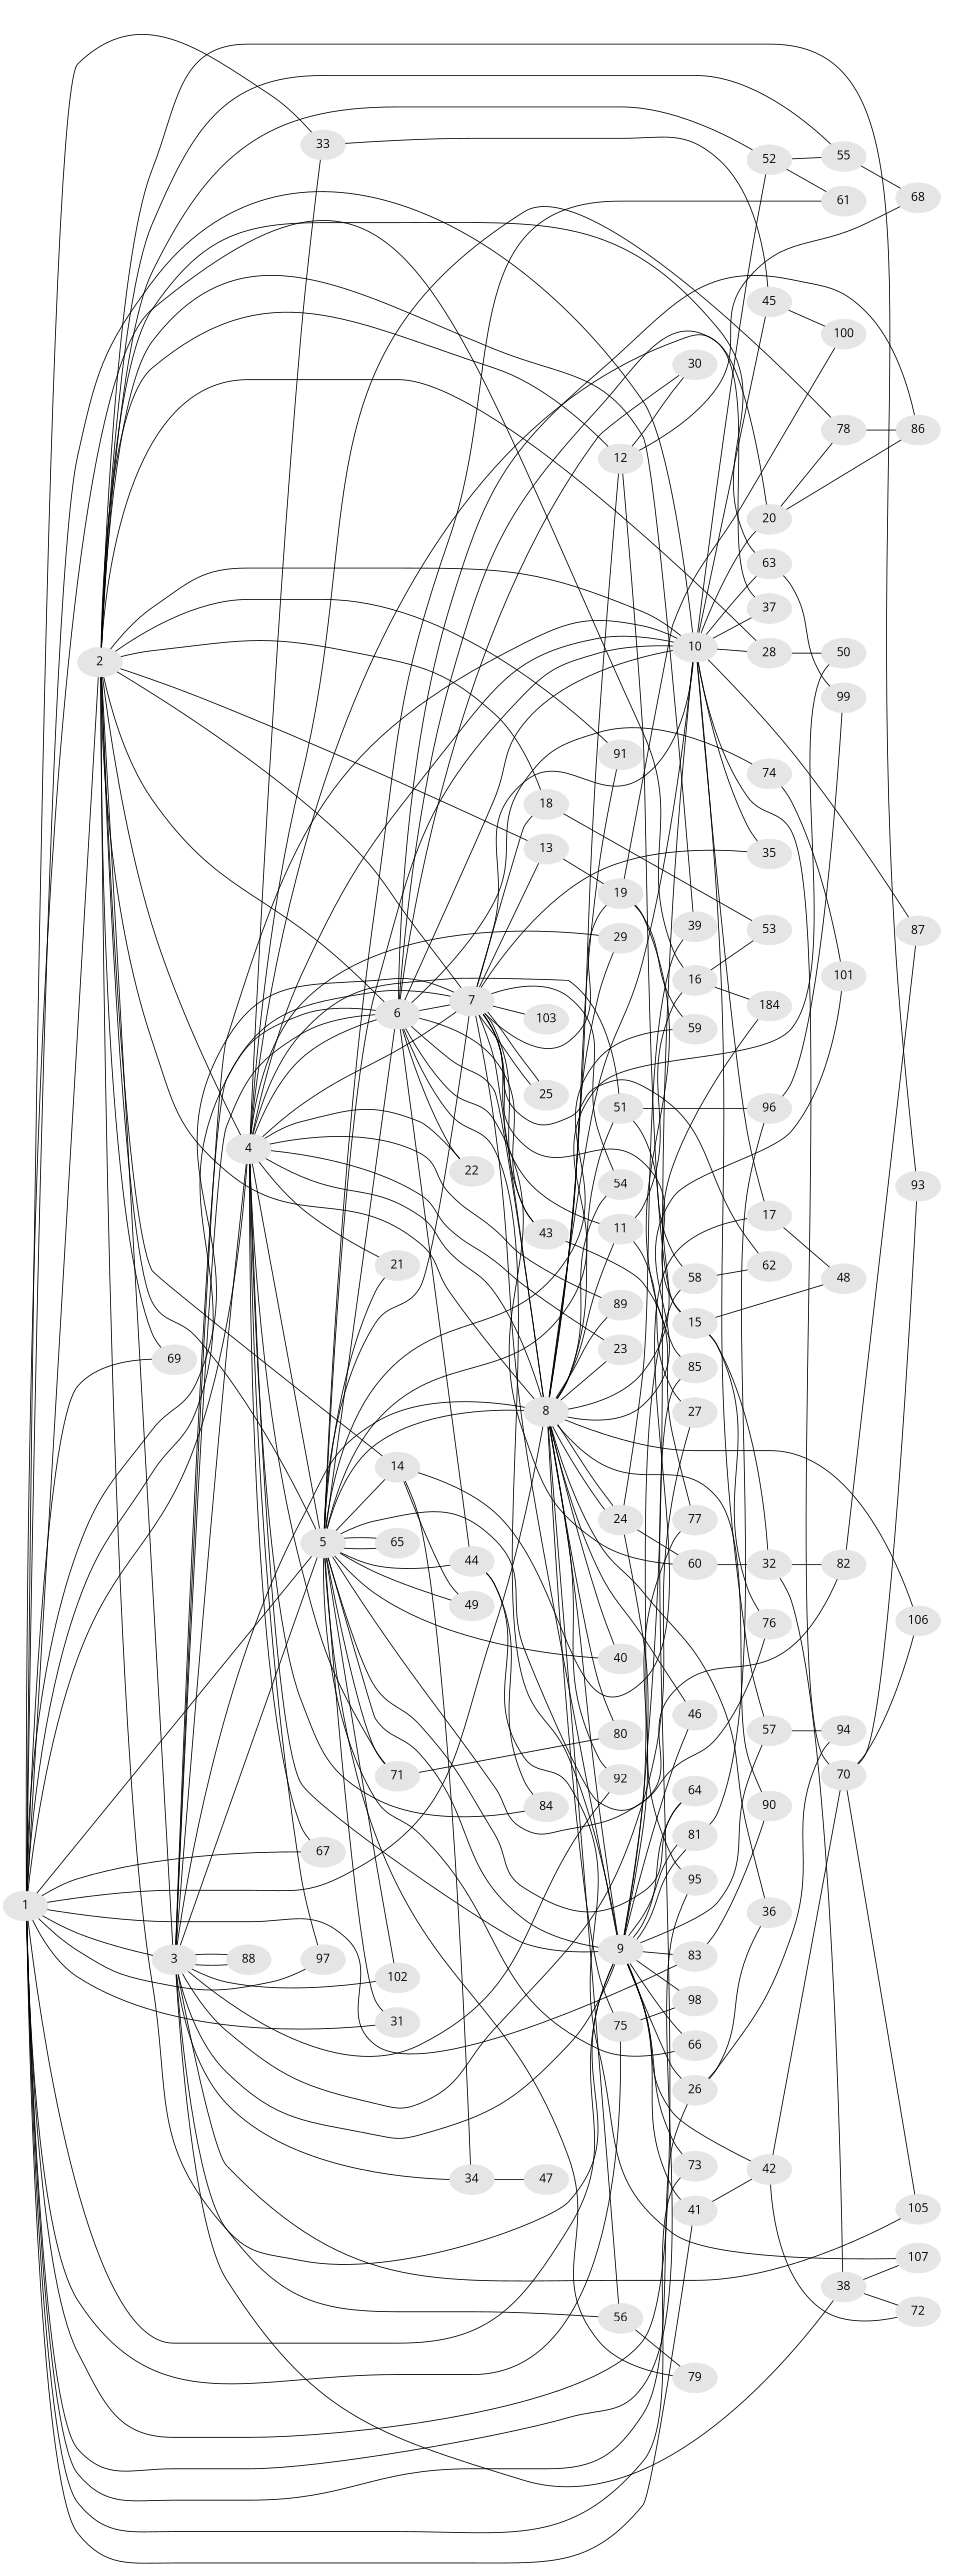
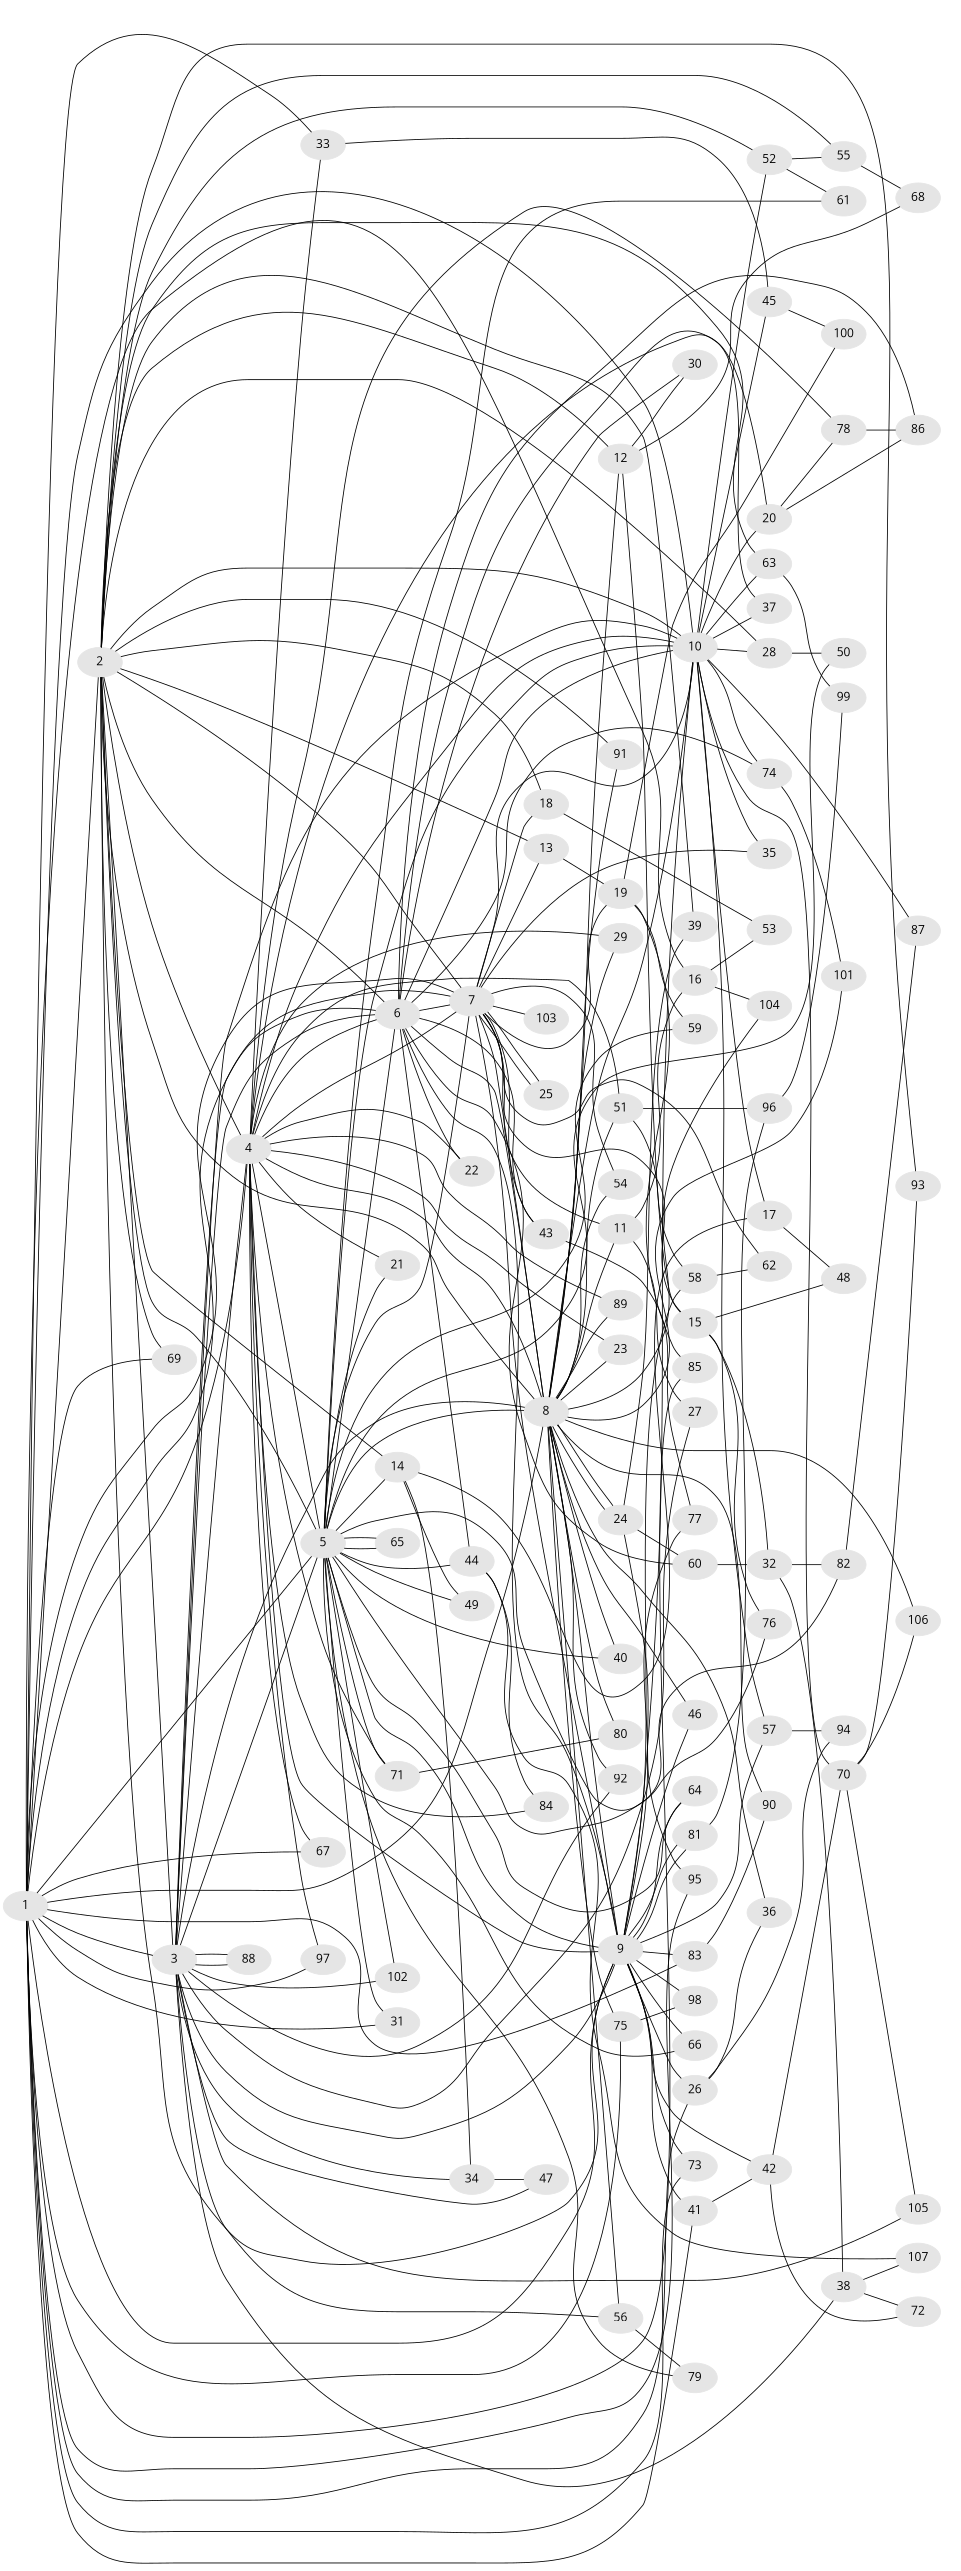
edge "10" -- "74": added
node "184": label "184" -> "104"
edge "3" -- "47": added
